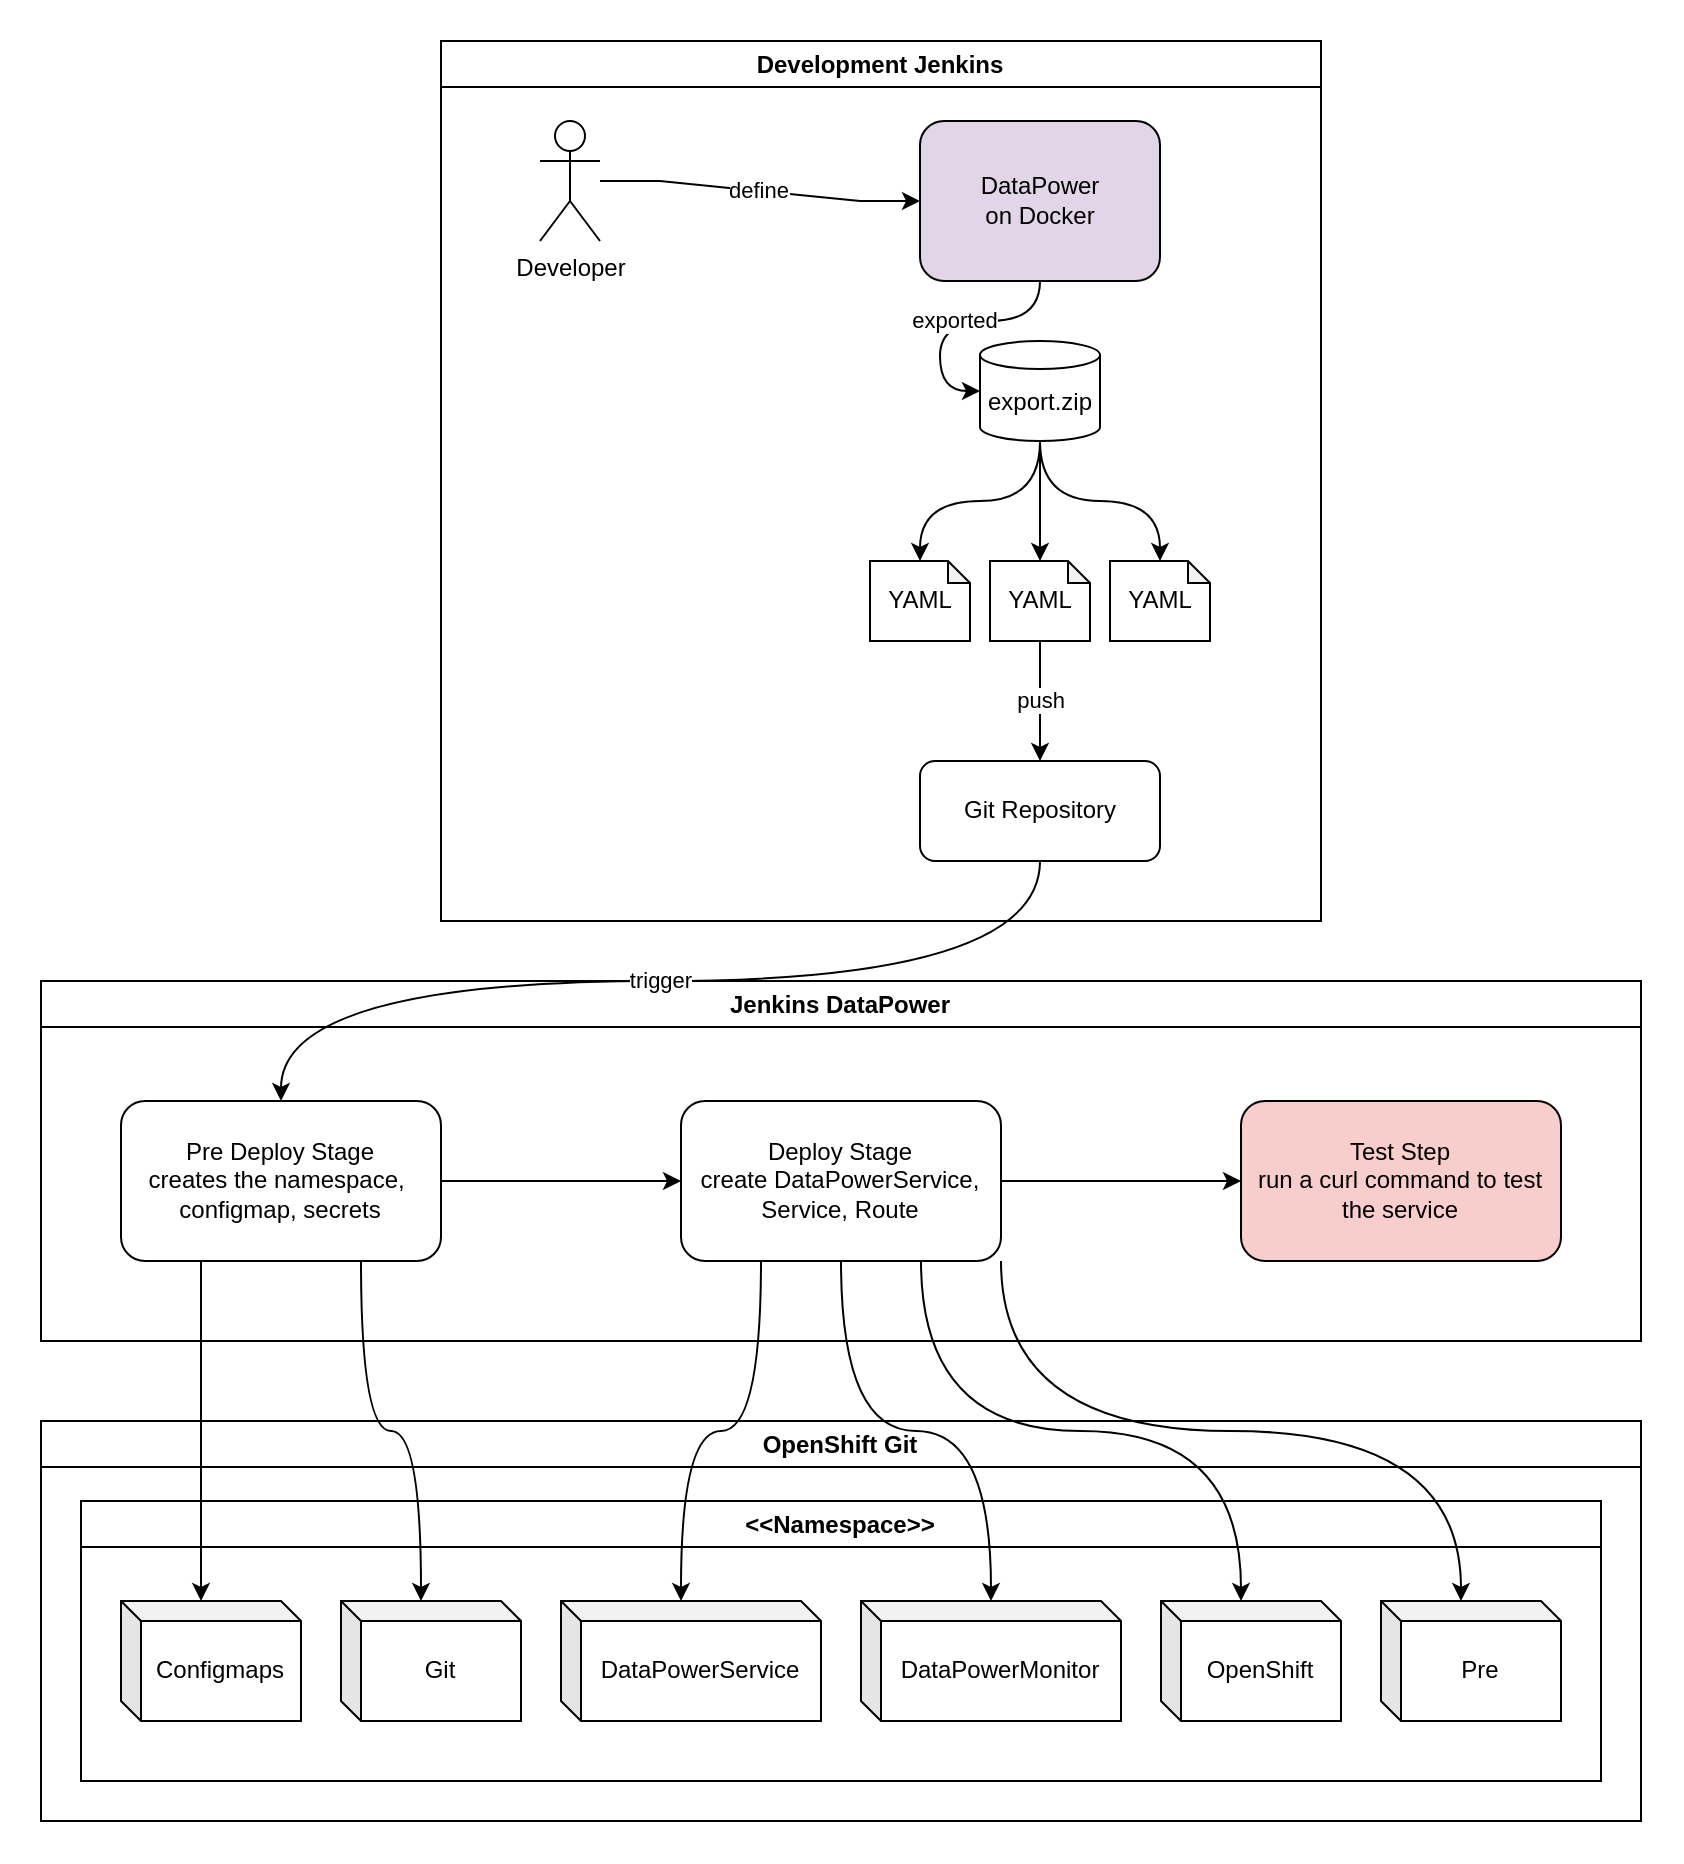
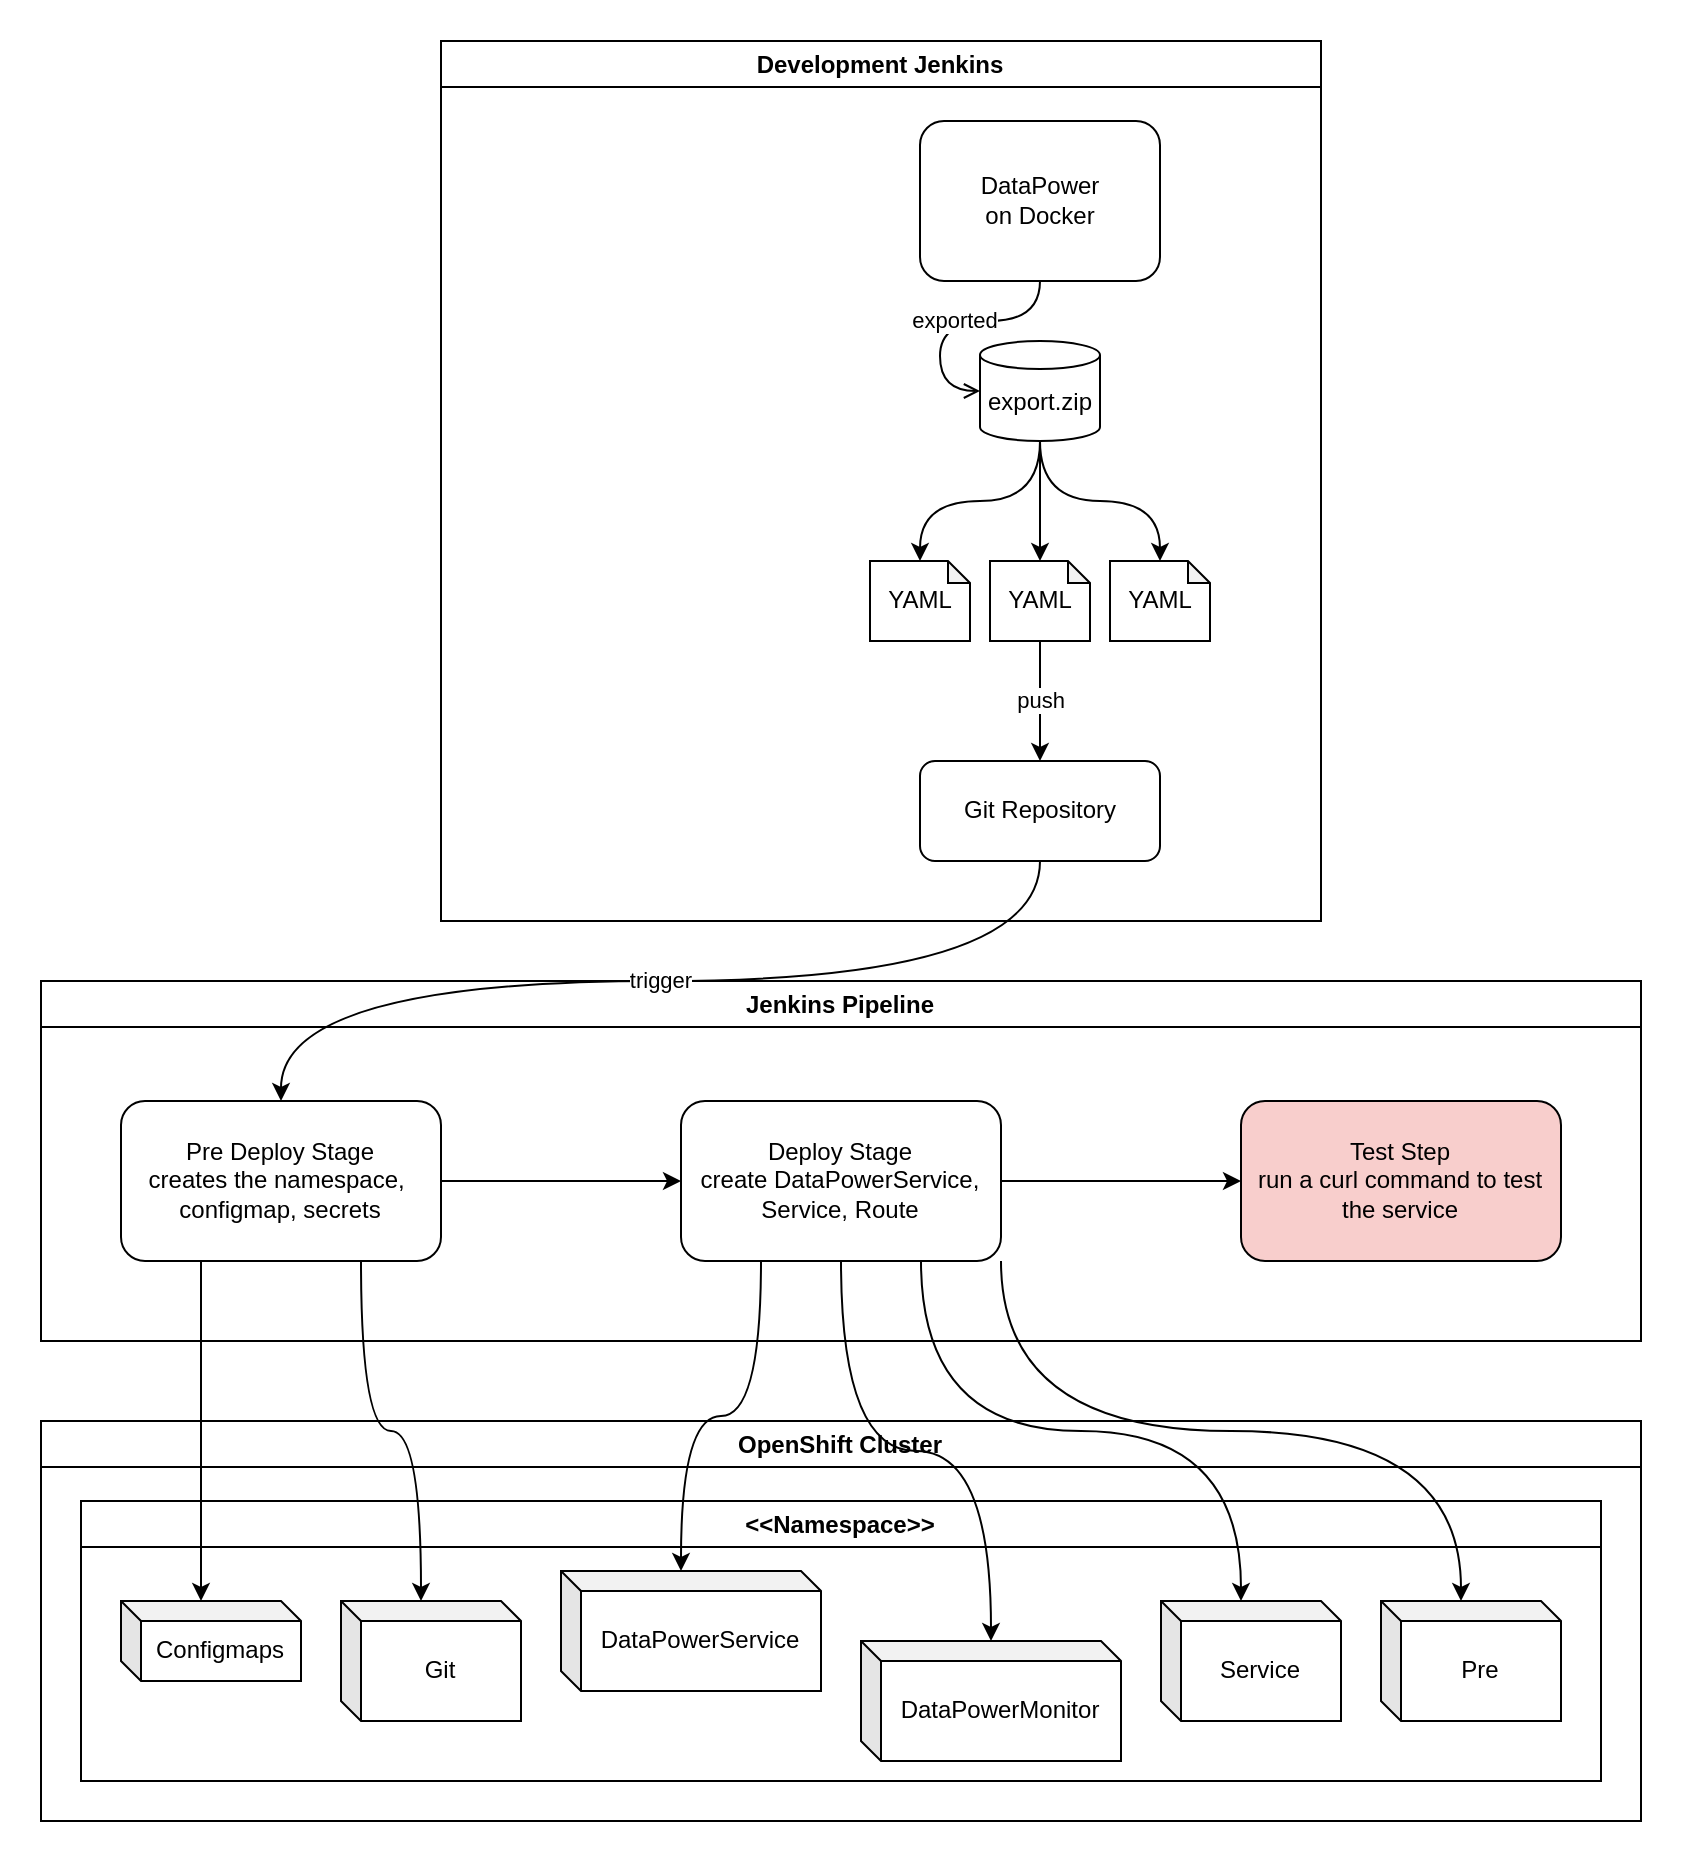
node "Developer": removed
edge "Developer" -> "DataPower on Docker": removed, label "define"
node "DataPower on Docker": fillcolor #e1d5e7 -> #ffffff
edge "DataPower on Docker" -> "export.zip": arrowhead classic -> open
node "Jenkins DataPower": label "Jenkins DataPower" -> "Jenkins Pipeline"
node "OpenShift Git": label "OpenShift Git" -> "OpenShift Cluster"
node "Configmaps": size 180x120 -> 180x80
node "DataPowerService": moved (691, 1661) -> (691, 1631)
node "DataPowerMonitor": moved (991, 1661) -> (991, 1701)
node "OpenShift": label "OpenShift" -> "Service"
